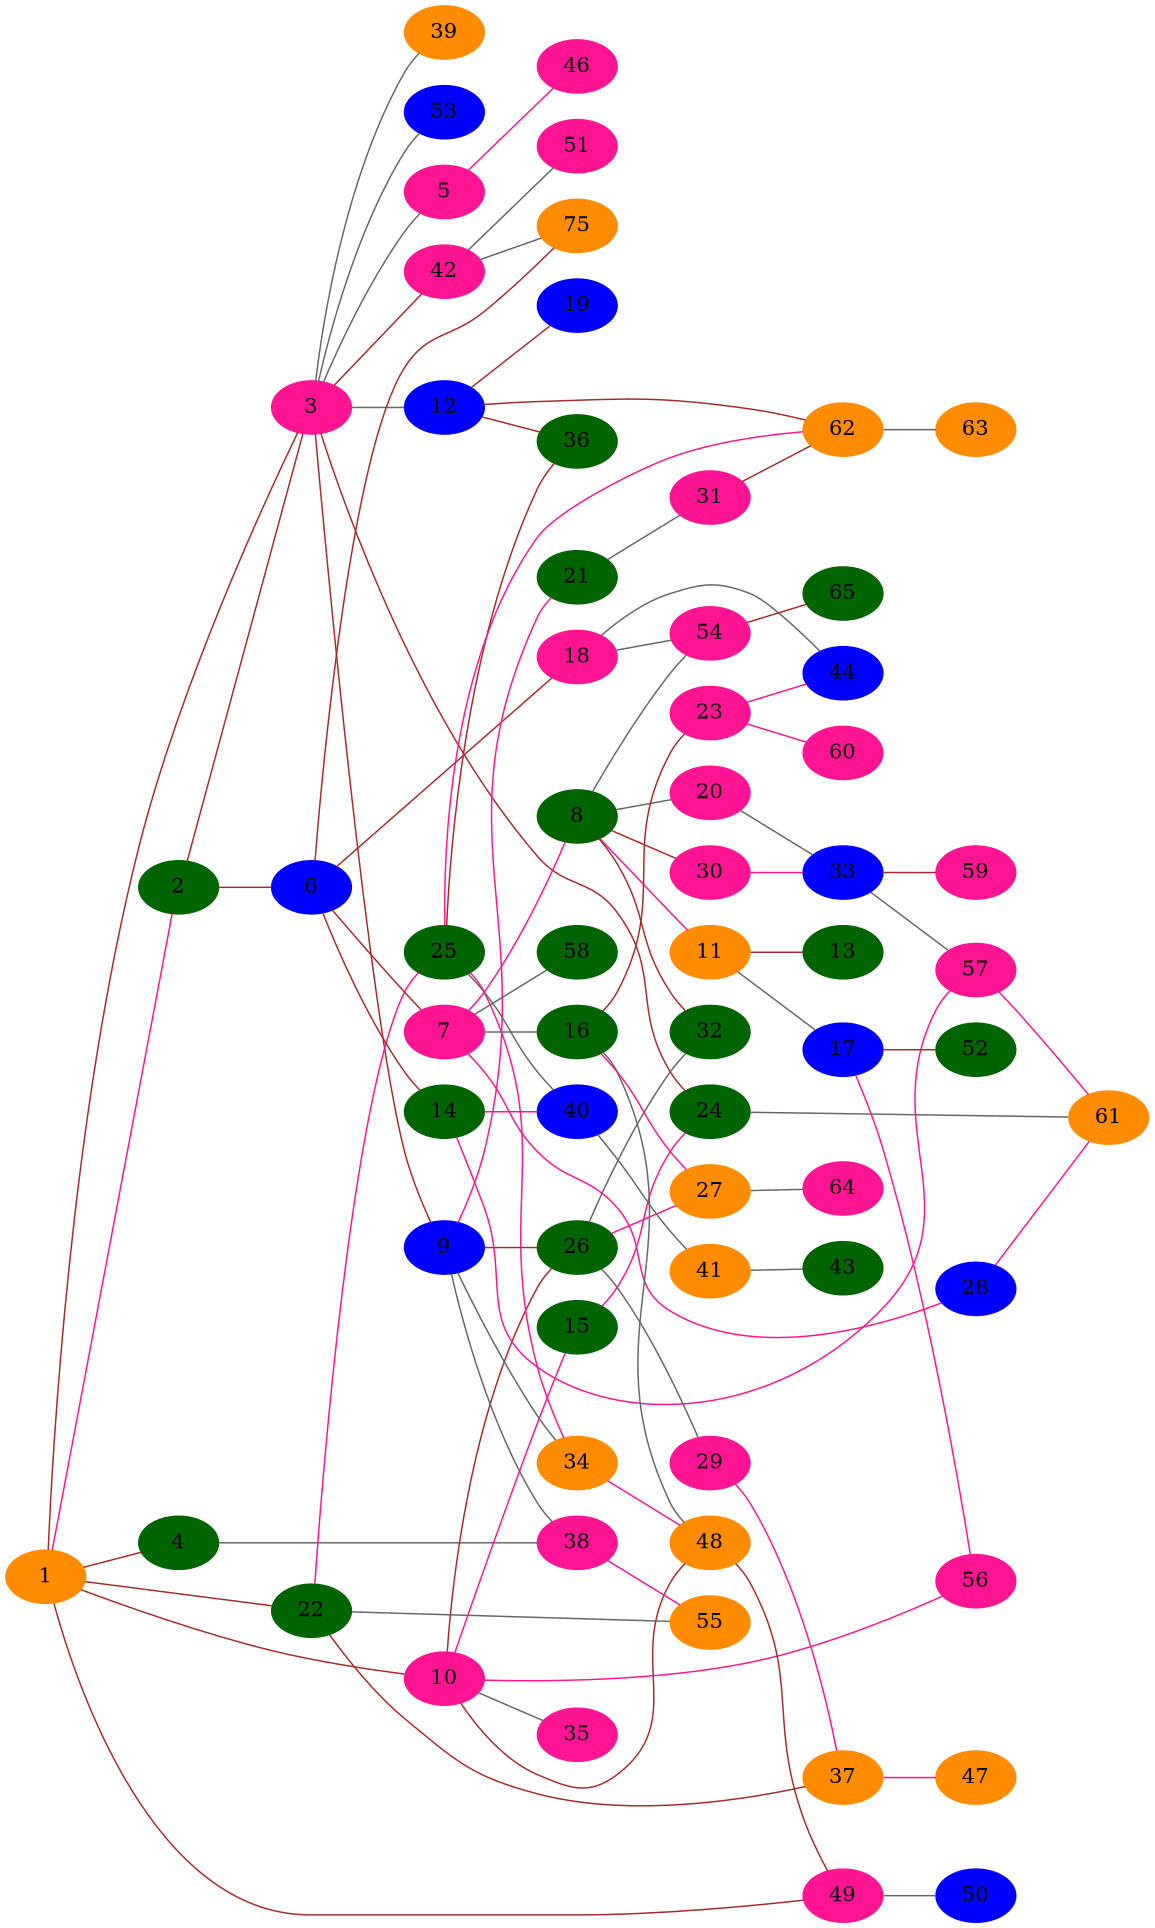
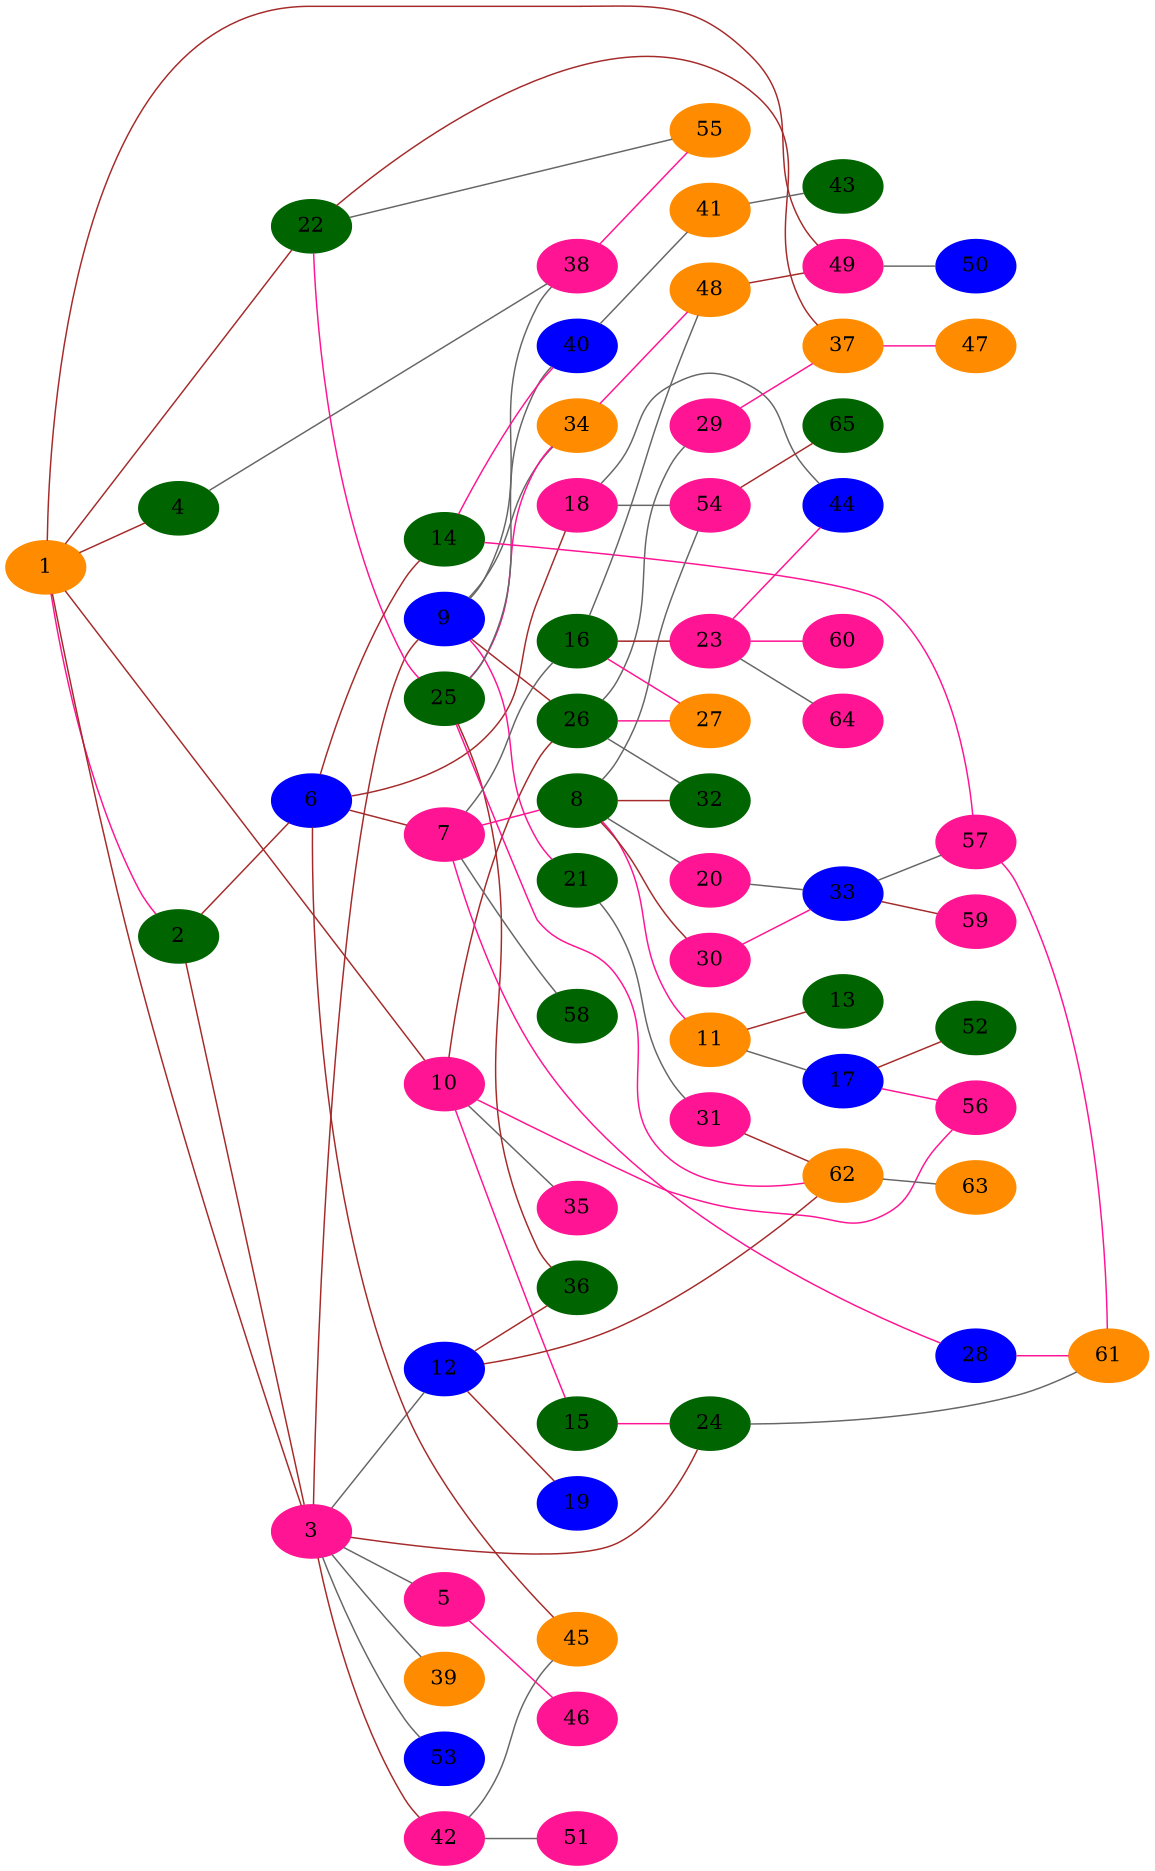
node "75": label "75" -> "45"
edge "64" -- "27": now "64" -- "23"
edge "48" -- "10": removed
